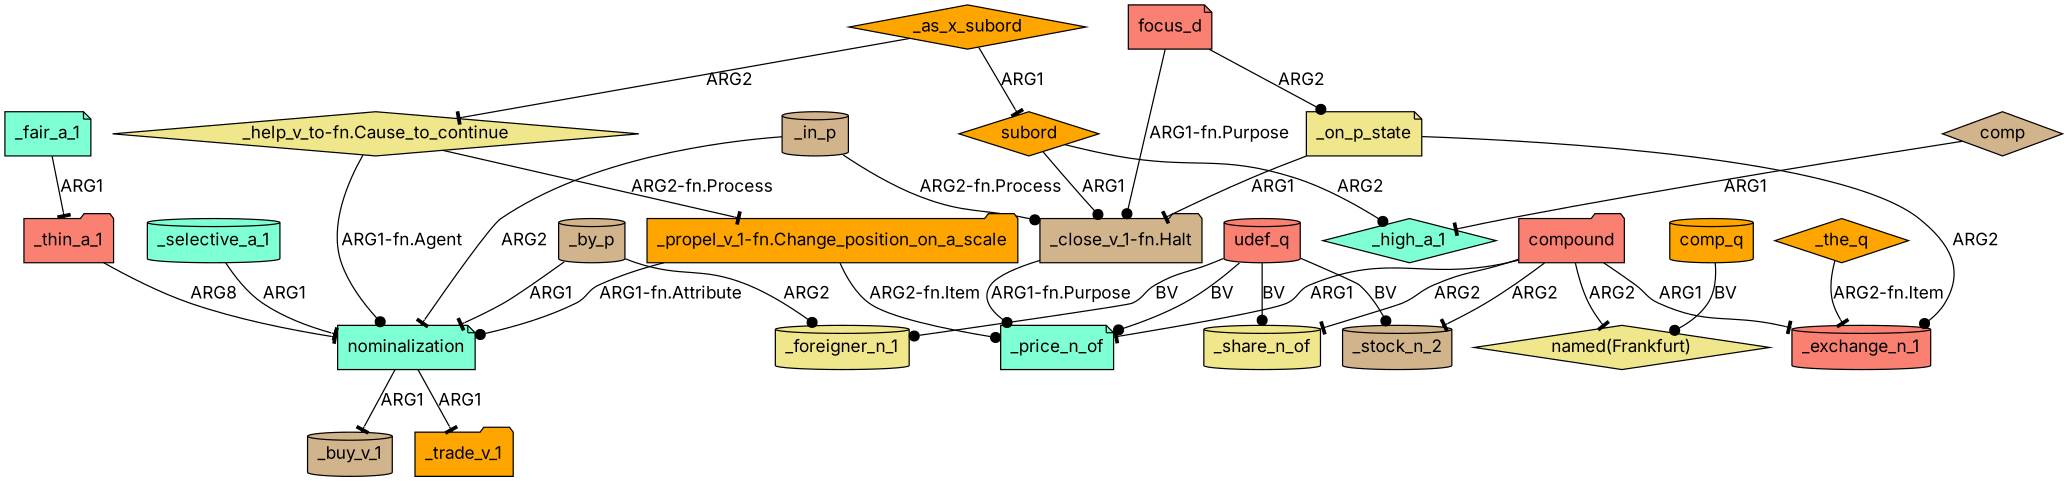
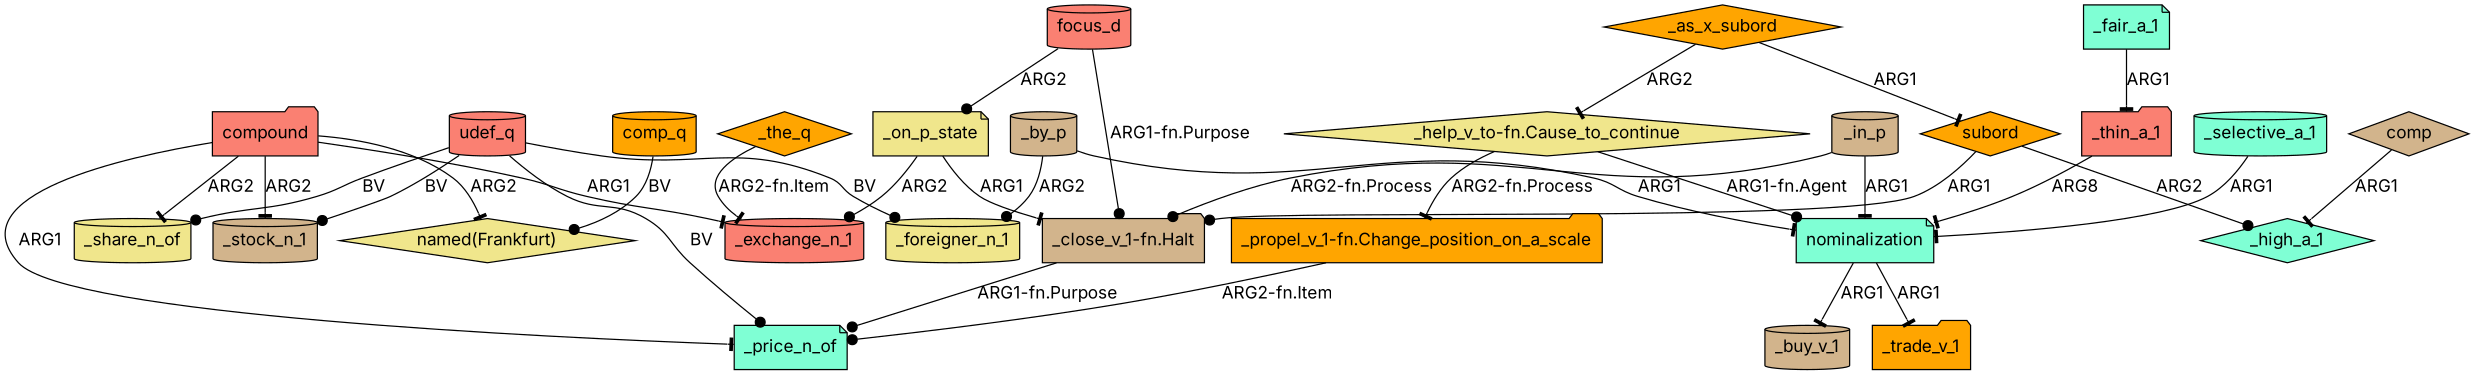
node "focus_d": shape note -> cylinder
edge "_in_p" -> "nominalization": label "ARG2" -> "ARG1"
edge "_propel_v_1-fn.Change_position_on_a_scale" -> "nominalization": removed, label "ARG1-fn.Attribute"
node "_stock_n_2": label "_stock_n_2" -> "_stock_n_1"
